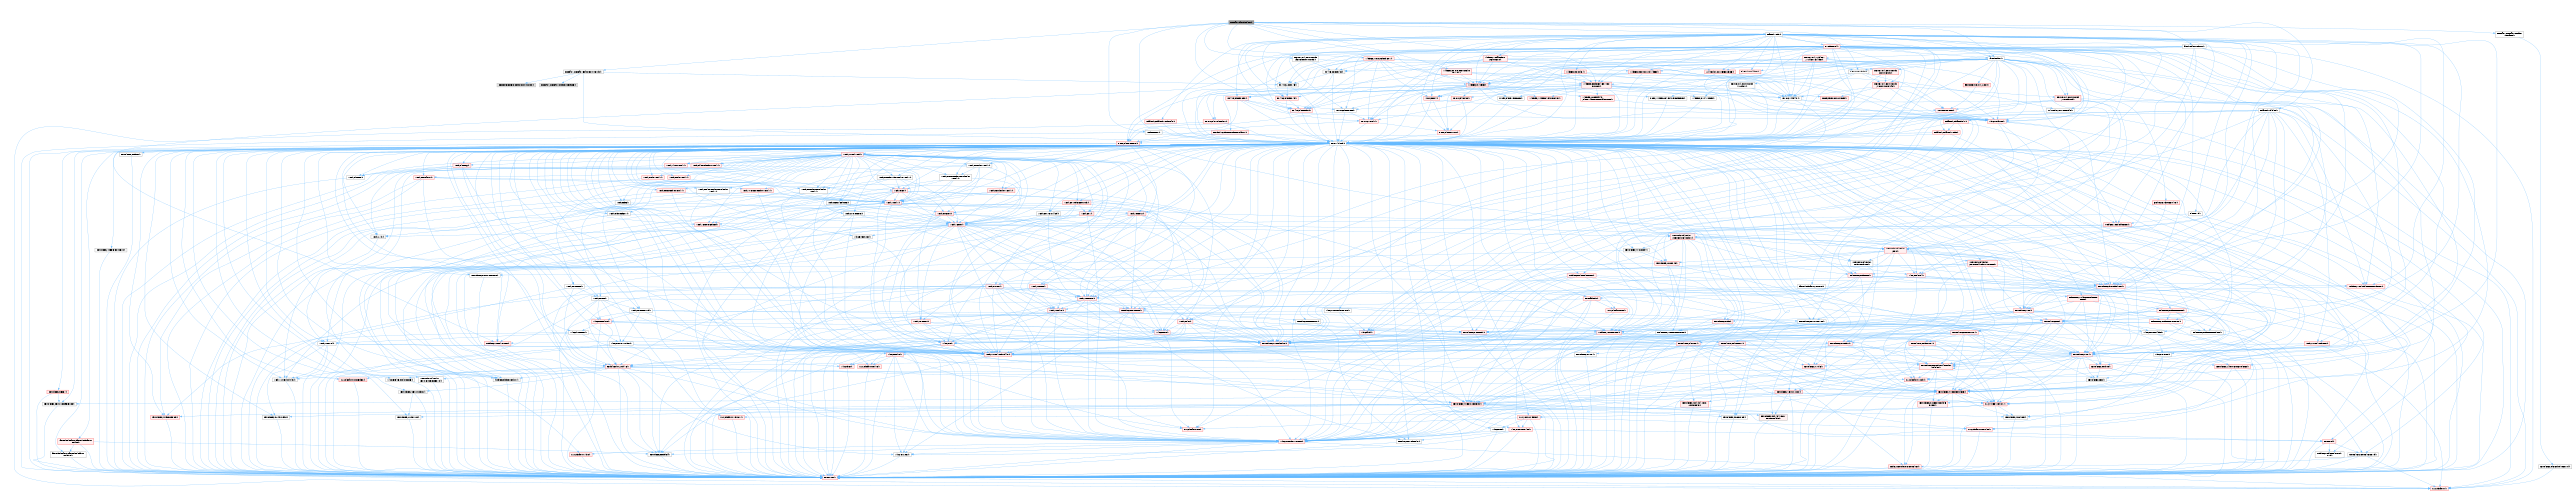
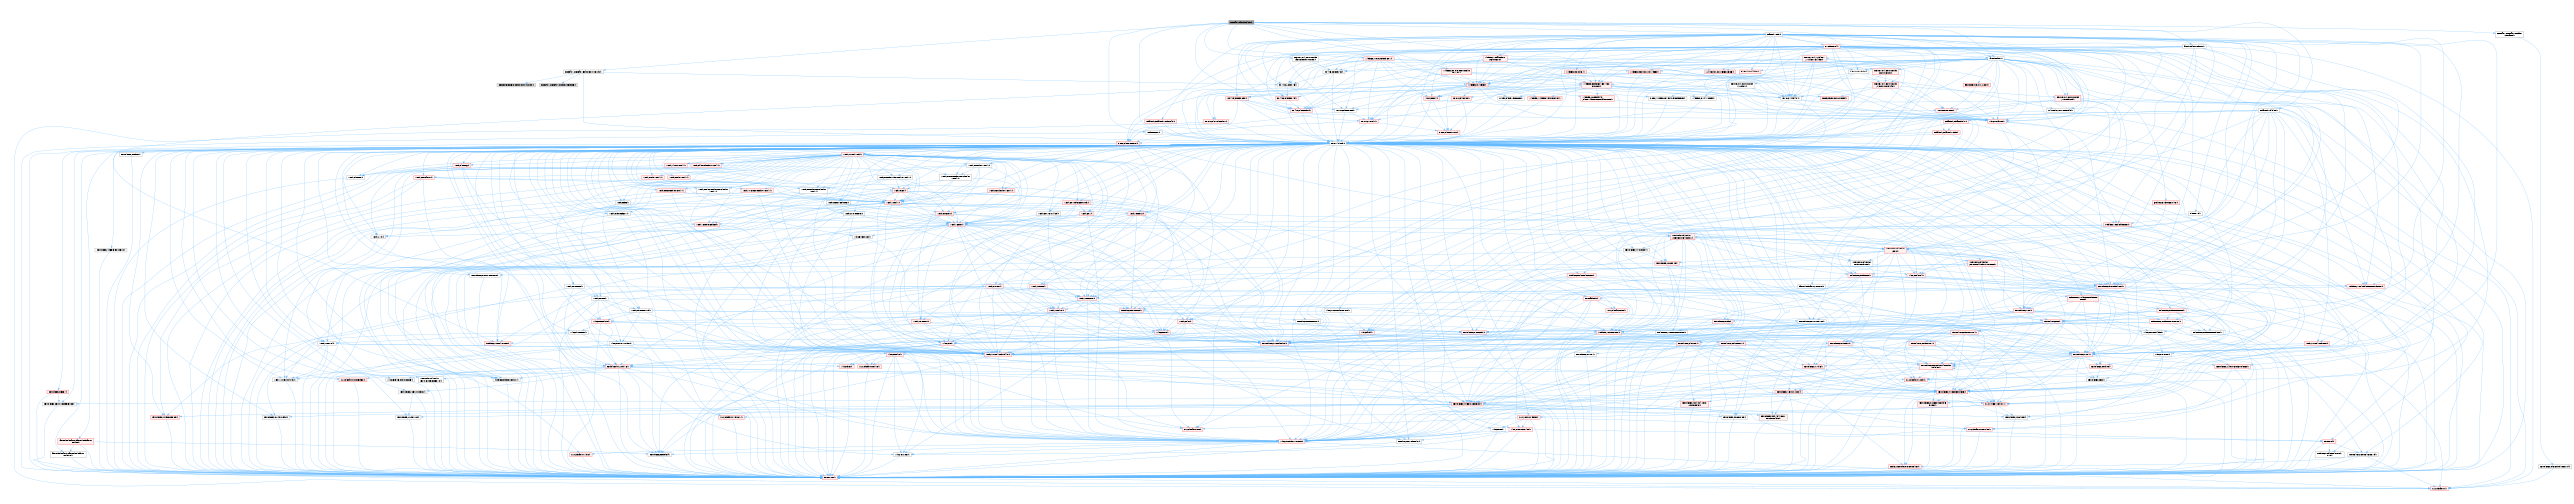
node "Rendering/SlateRenderTransform.h": removed
edge "Internationalization /TextLocalizationManager.h" -> "Templates/Function.h": now "Internationalization /Text.h" -> "Templates/Function.h"
